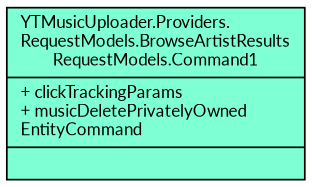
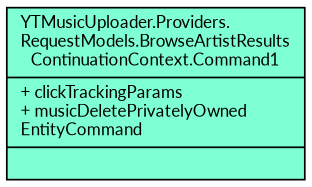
node "YTMusicUploader.Providers.": text "RequestModels.Command1" -> "ContinuationContext.Command1"
